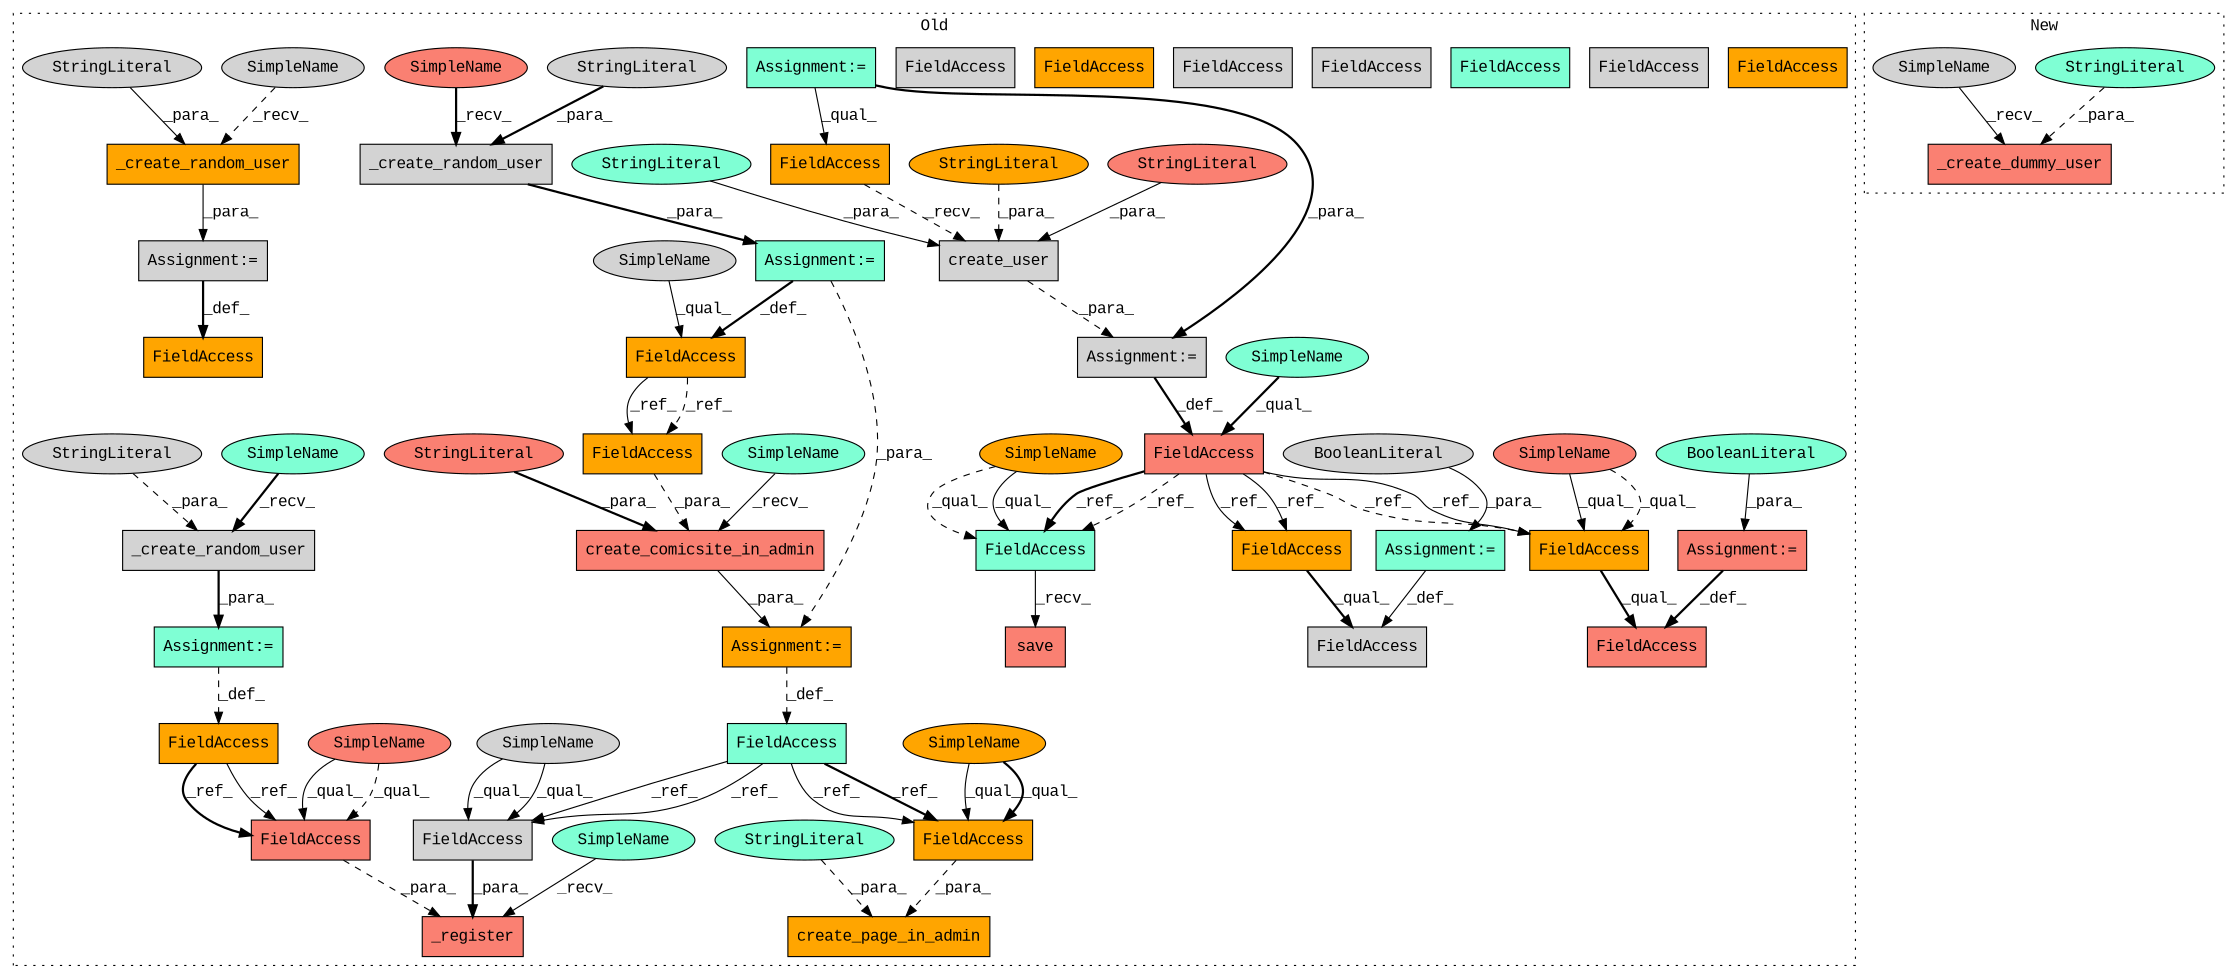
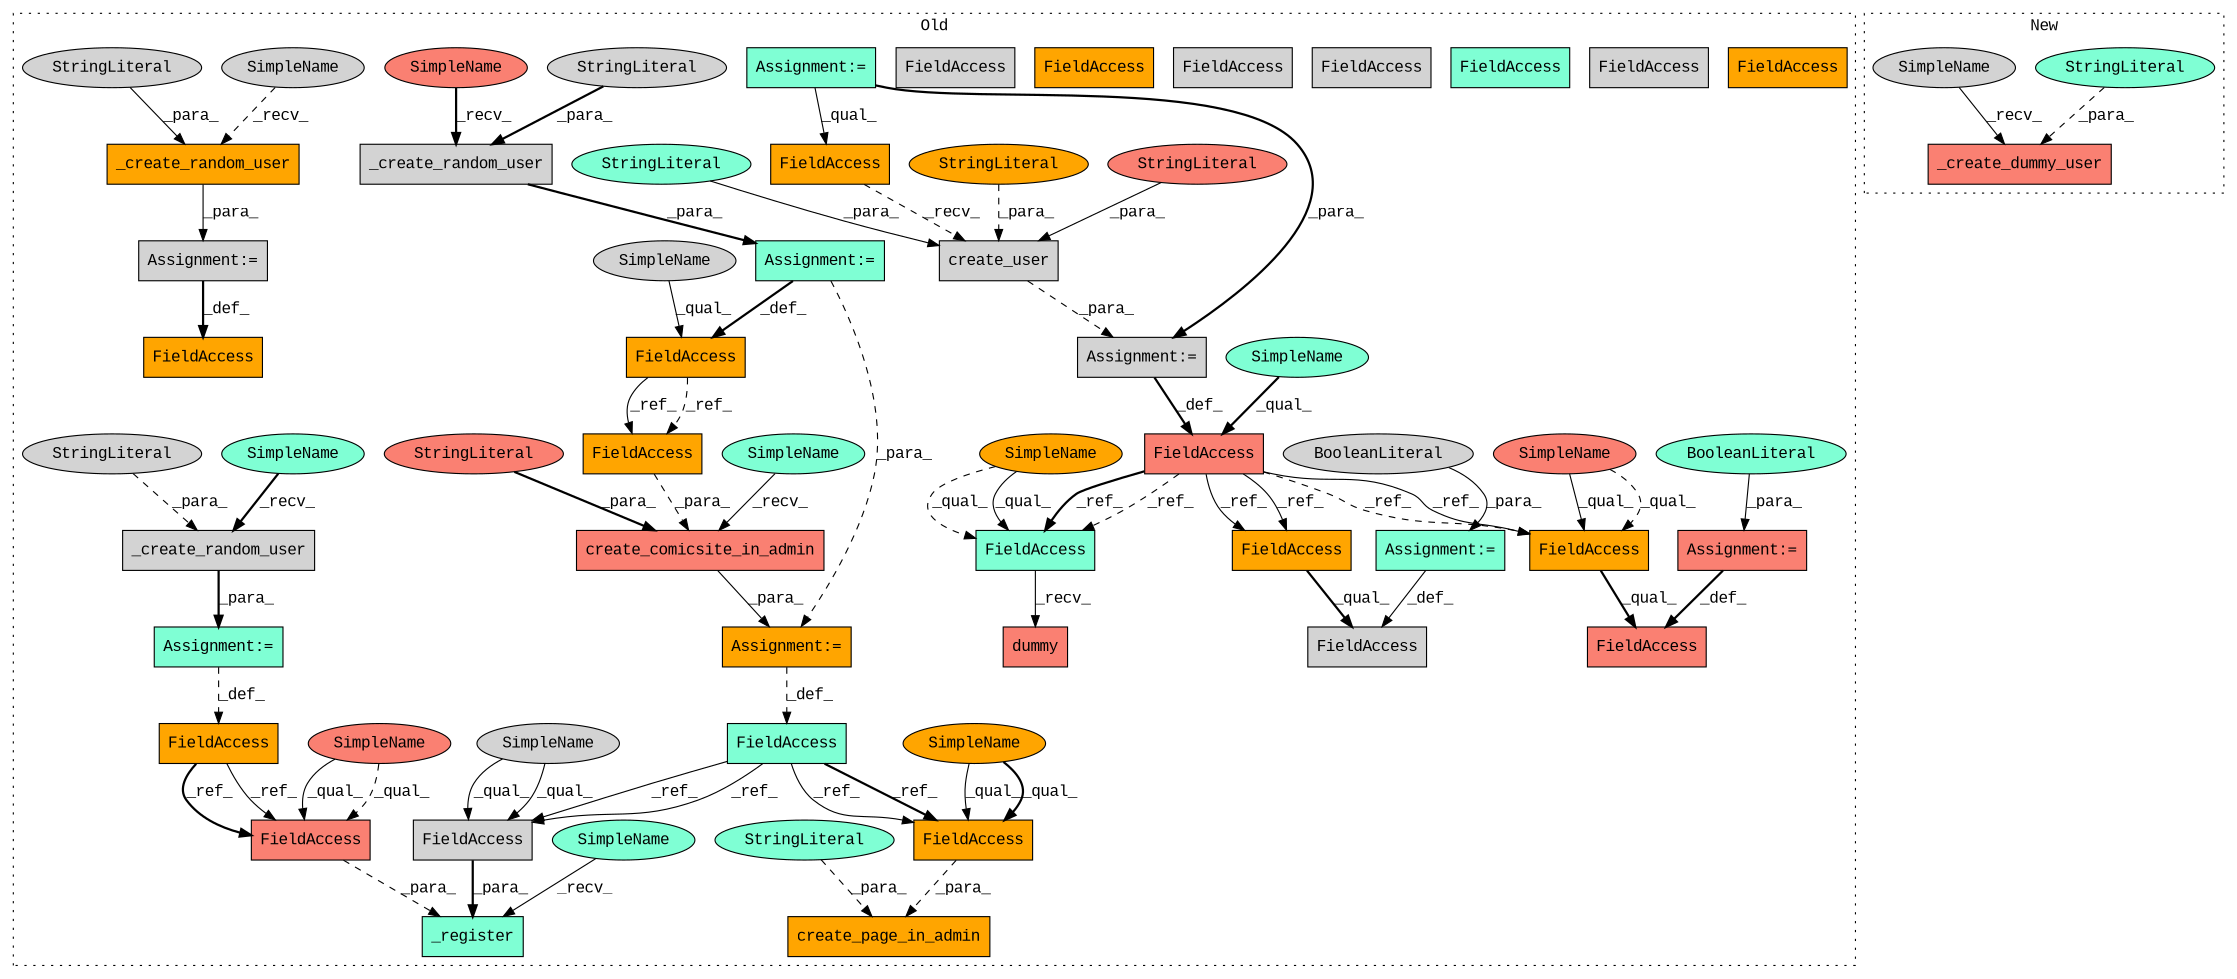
node "save": label "save" -> "dummy"
node "_register": fillcolor salmon -> aquamarine
